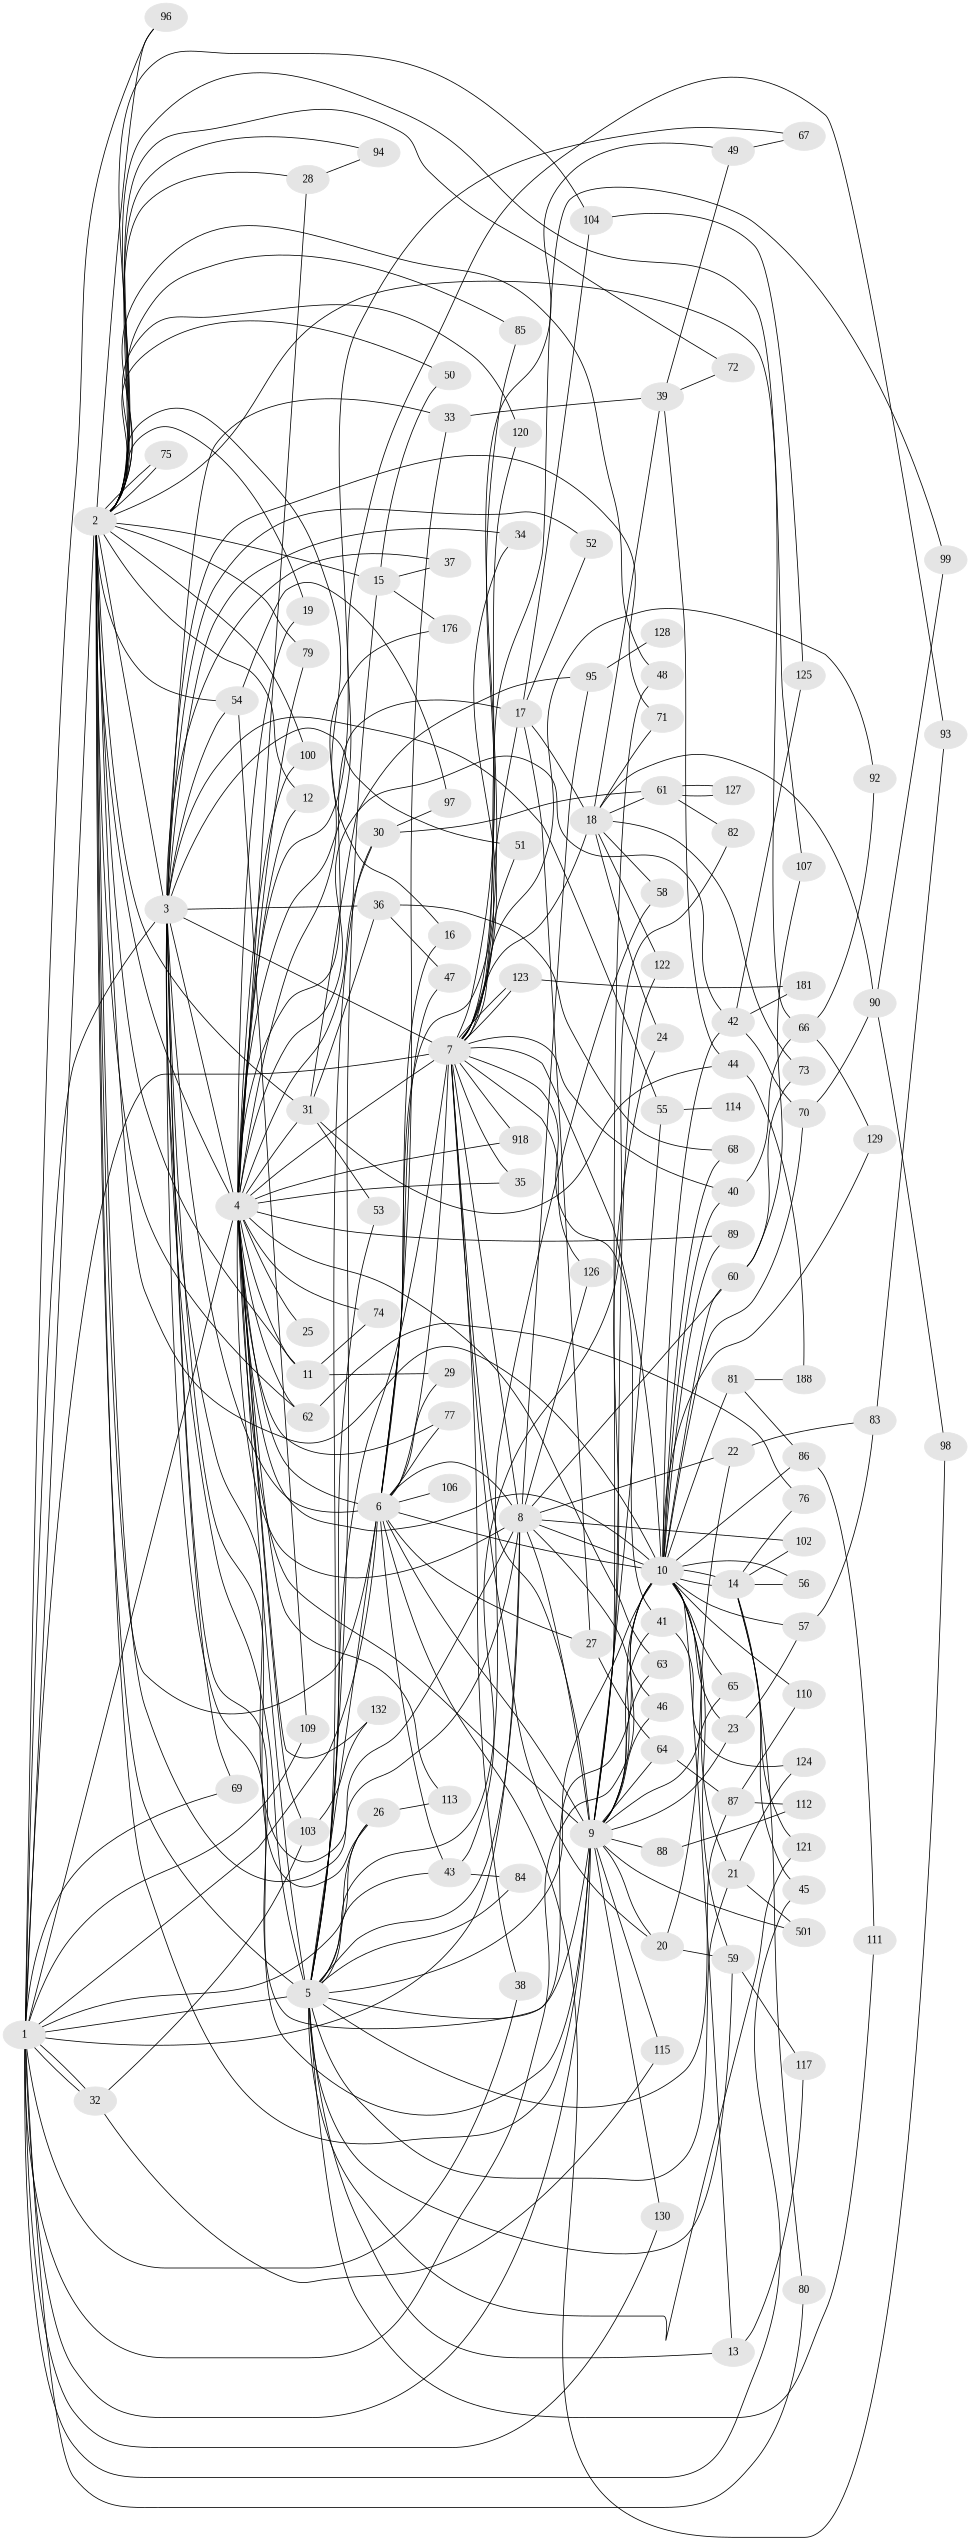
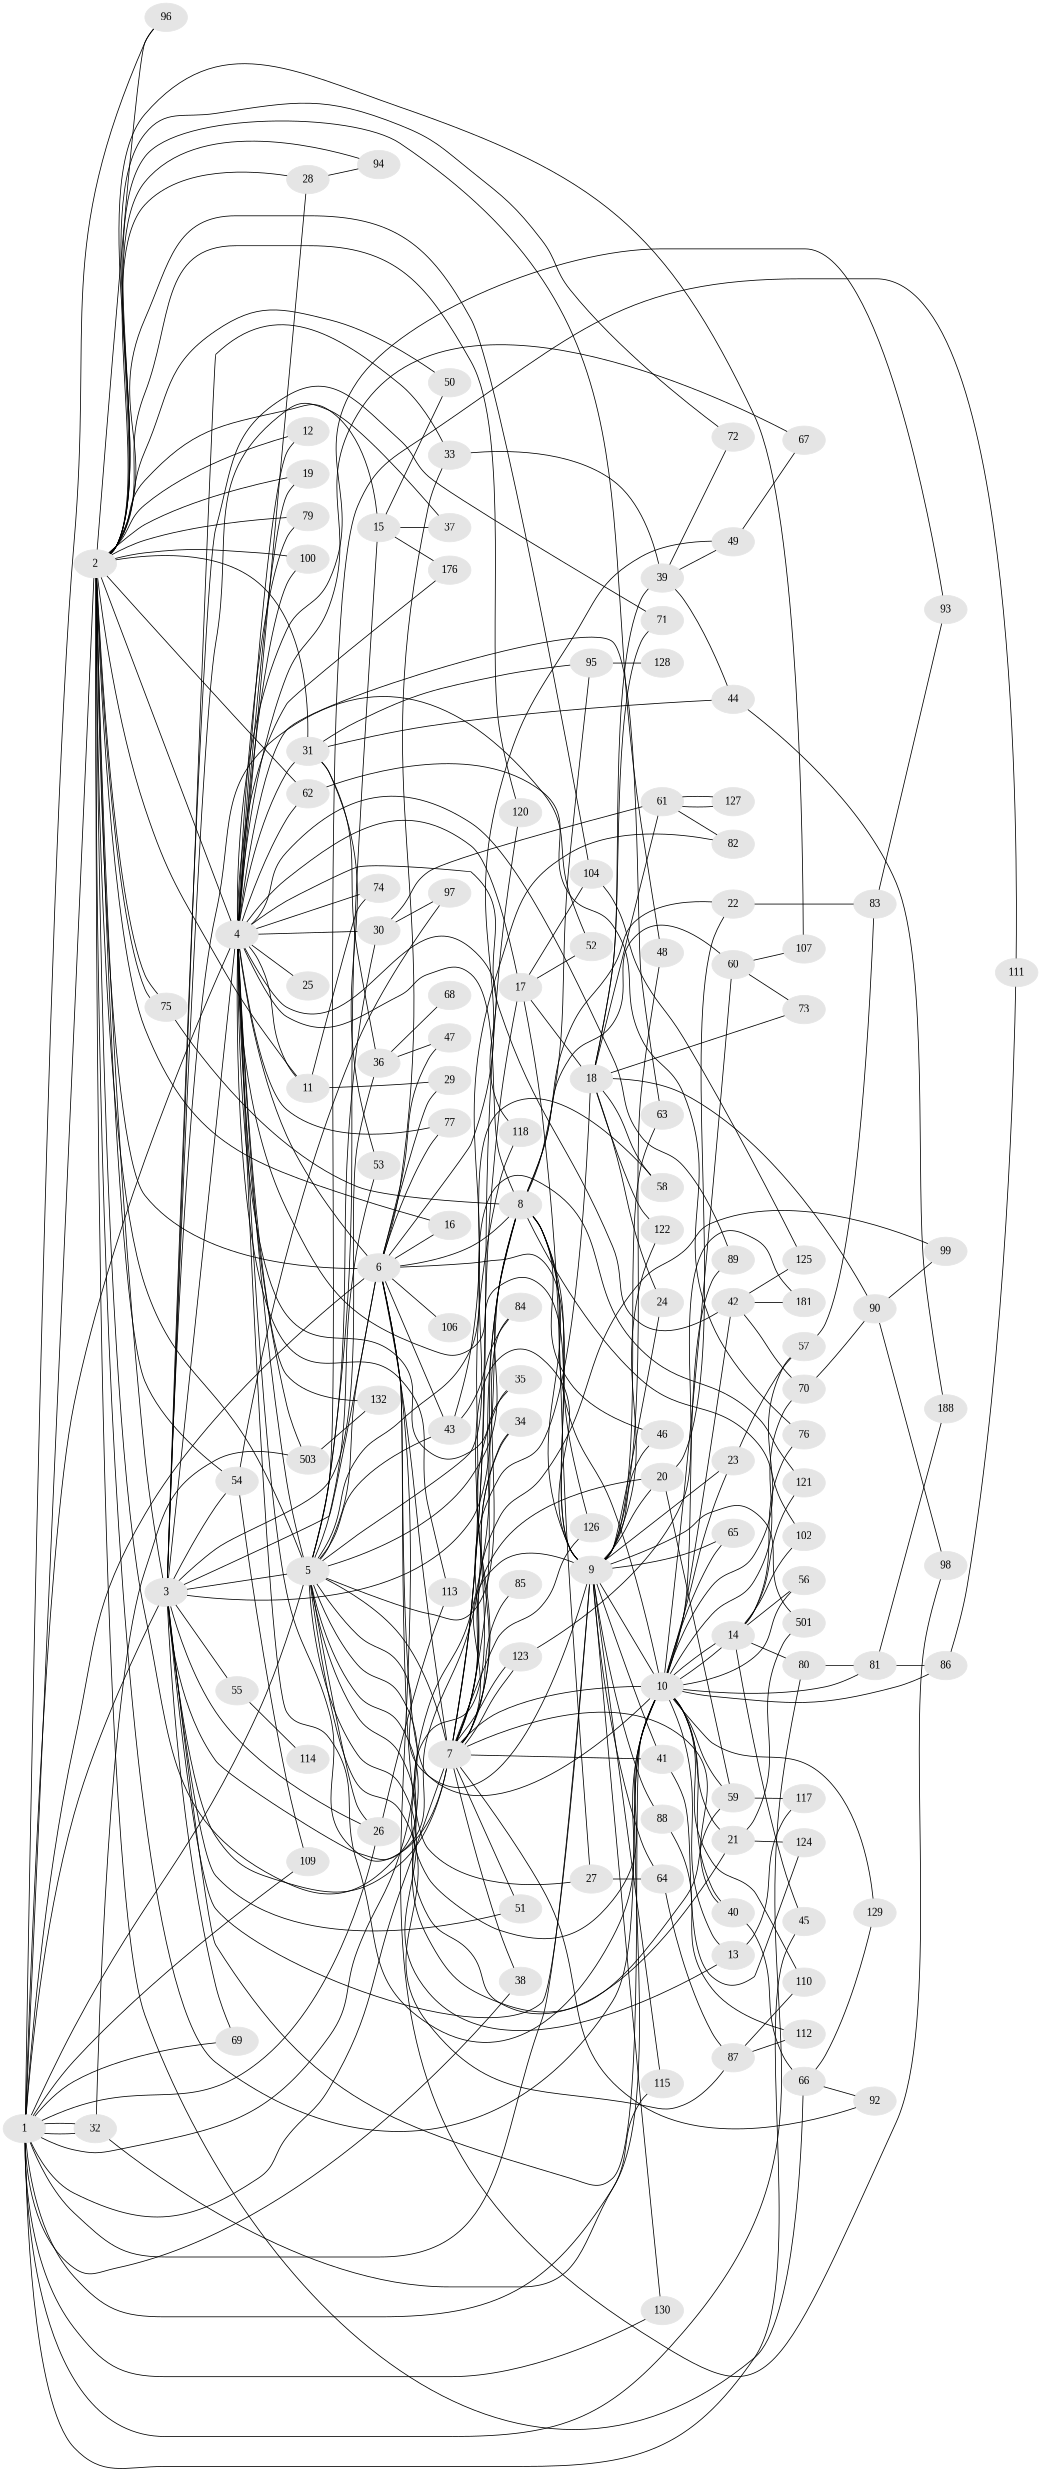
edge "85" -- "2": removed
node "918": label "918" -> "118"
edge "68" -- "10": removed
edge "55" -- "9": removed
edge "80" -- "81": added
edge "2" -- "8": now "75" -- "8"
node "103": label "103" -> "503"
